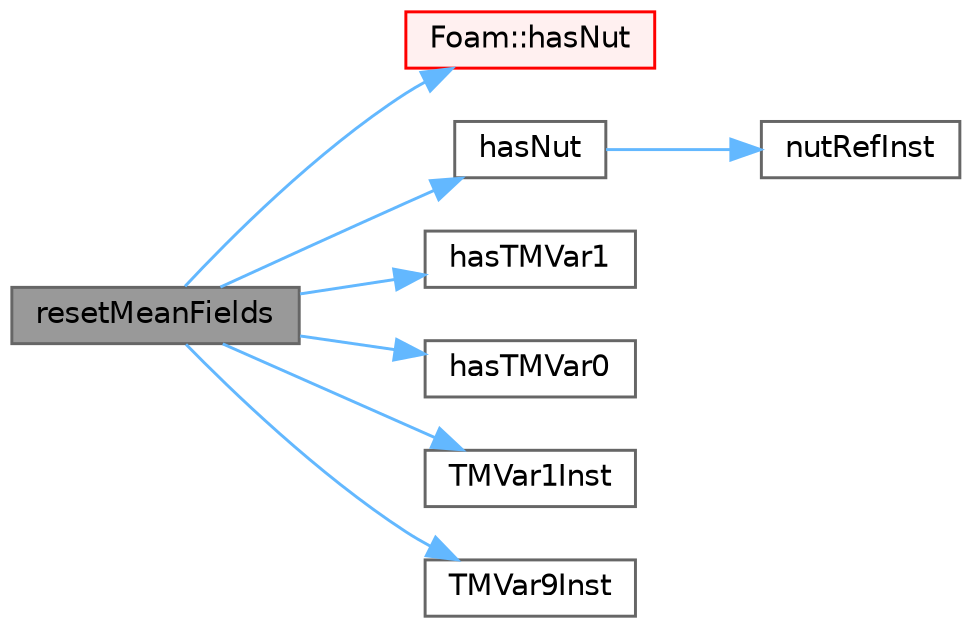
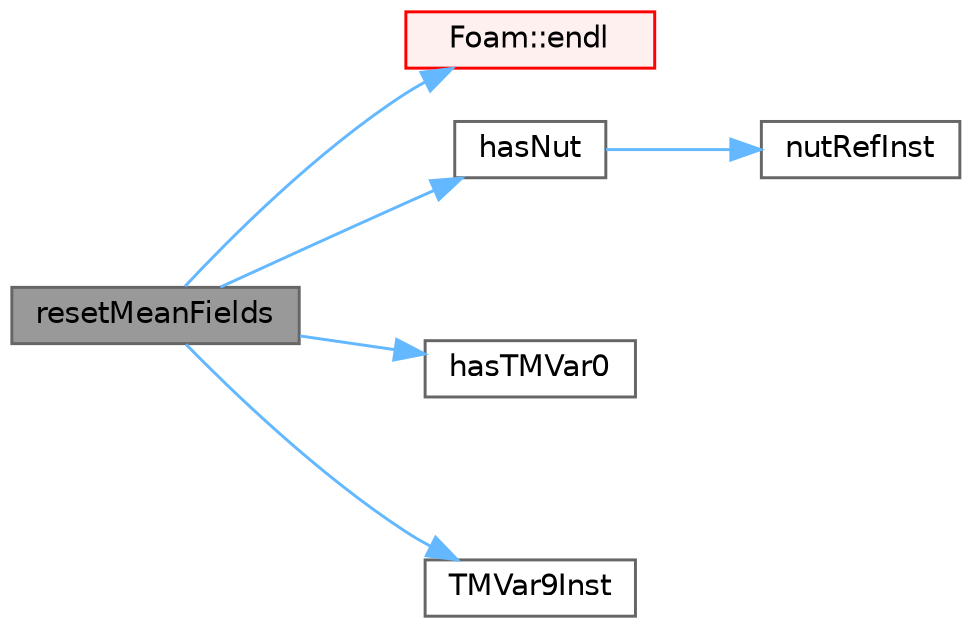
node "Foam::hasNut": label "Foam::hasNut" -> "Foam::endl"
node "hasTMVar1": removed
node "TMVar1Inst": removed
